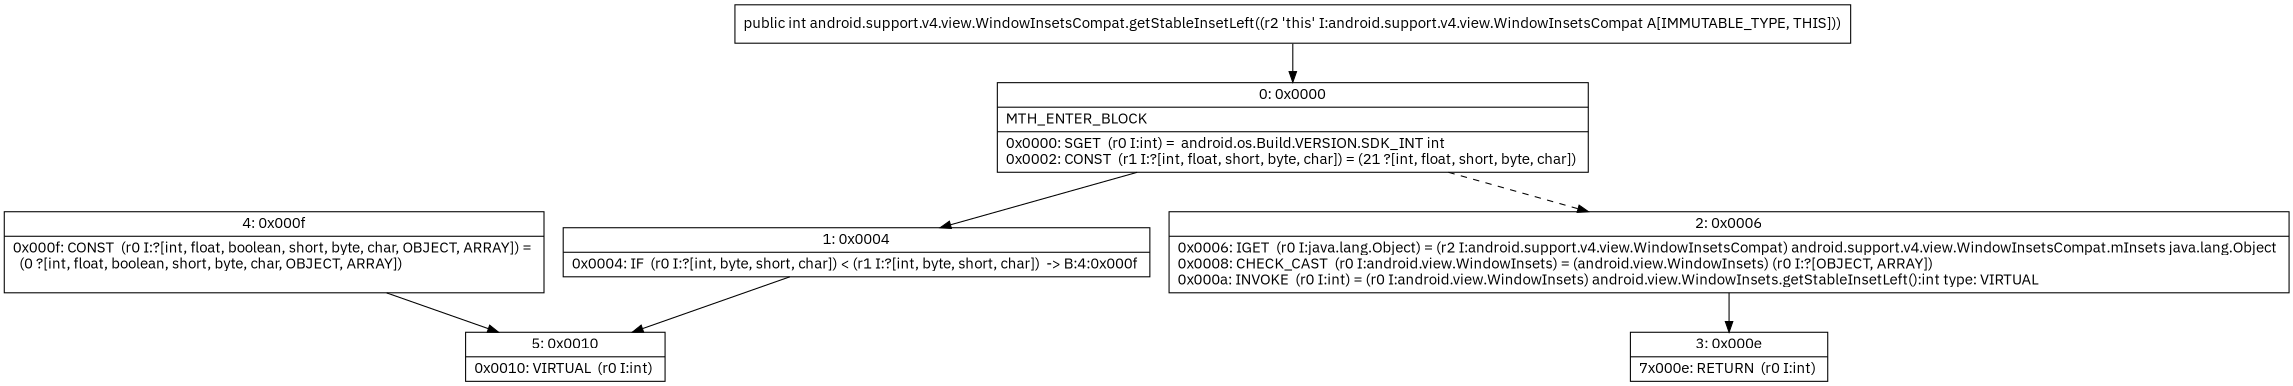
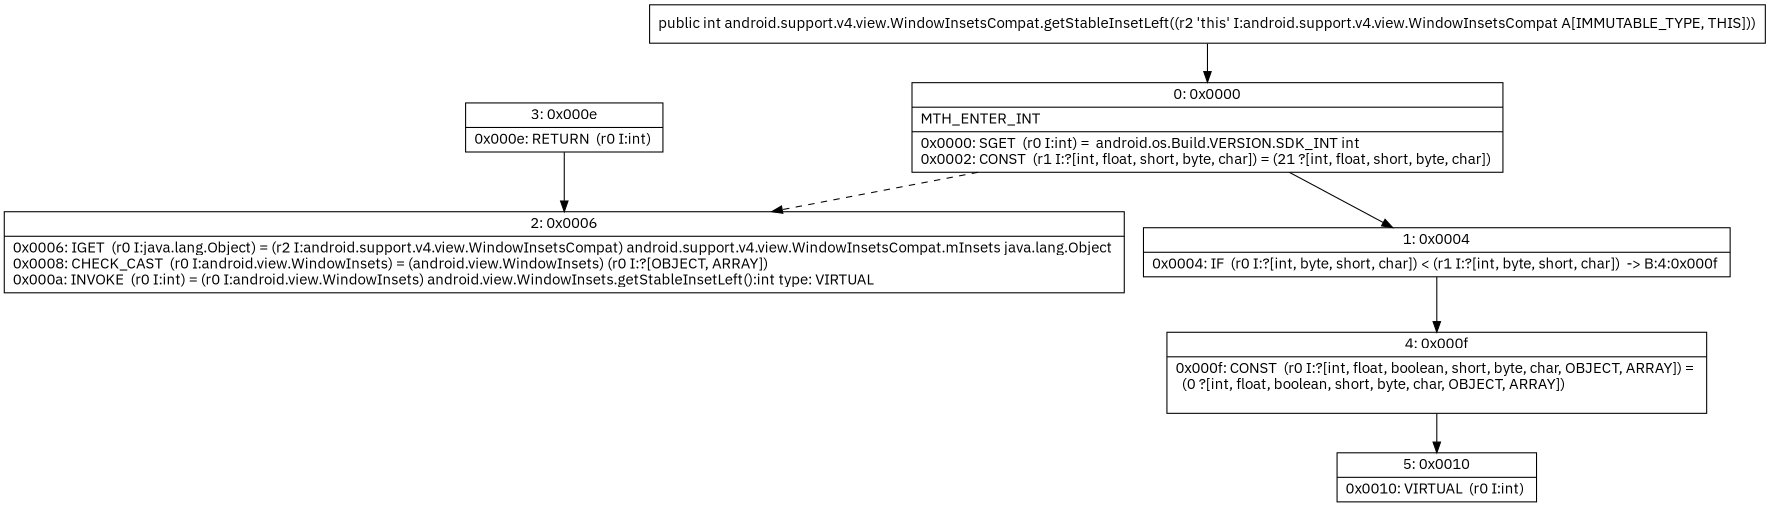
node "0: 0x0000": text "MTH_ENTER_BLOCK" -> "MTH_ENTER_INT"
edge "1: 0x0004" -> "5: 0x0010": now "1: 0x0004" -> "4: 0x000f"
edge "2: 0x0006" -> "3: 0x000e": reversed
node "3: 0x000e": text "7x000e: RETURN  (r0 I:int)" -> "0x000e: RETURN  (r0 I:int)"
